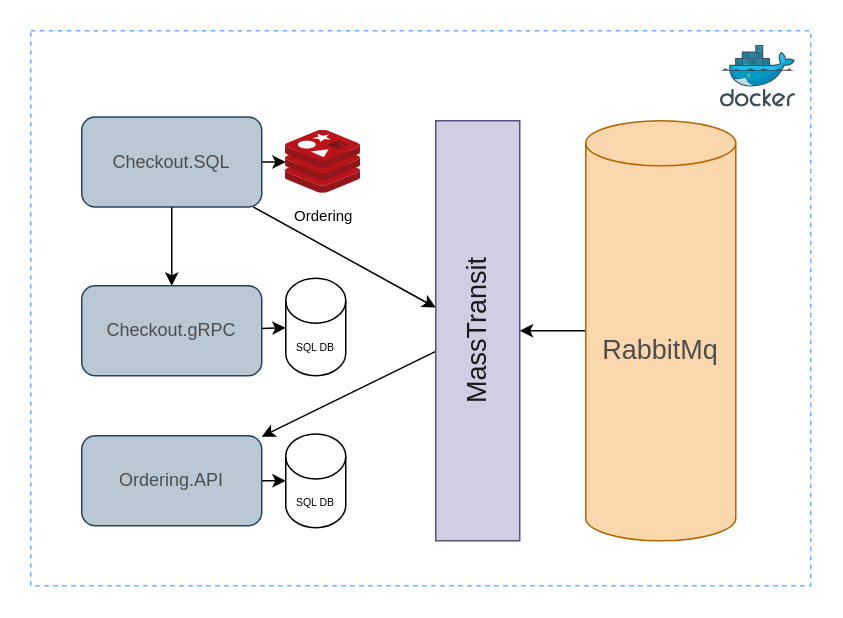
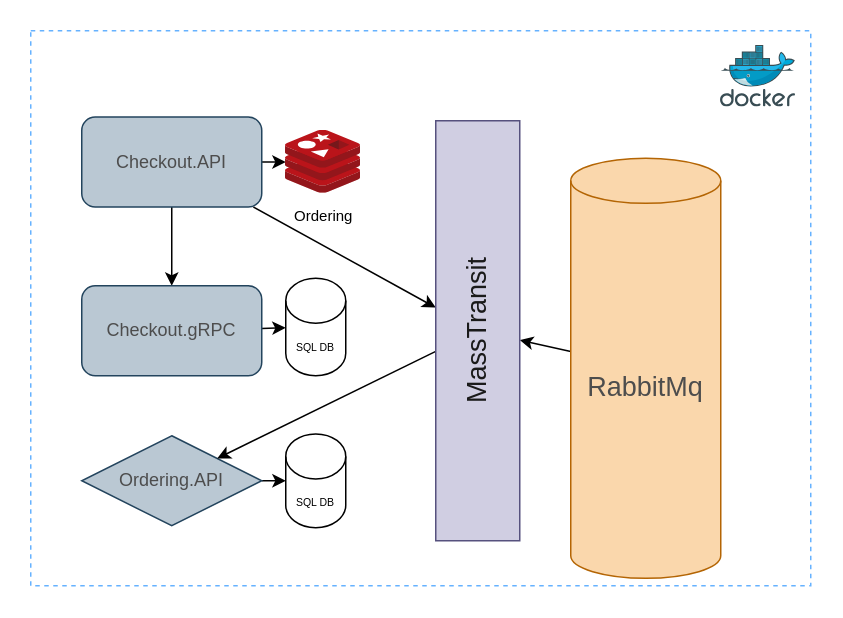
node "Checkout.SQL": label "Checkout.SQL" -> "Checkout.API"
node "RabbitMq": moved (661, 331) -> (646, 368)
node "Ordering.API": shape rounded rectangle -> diamond
